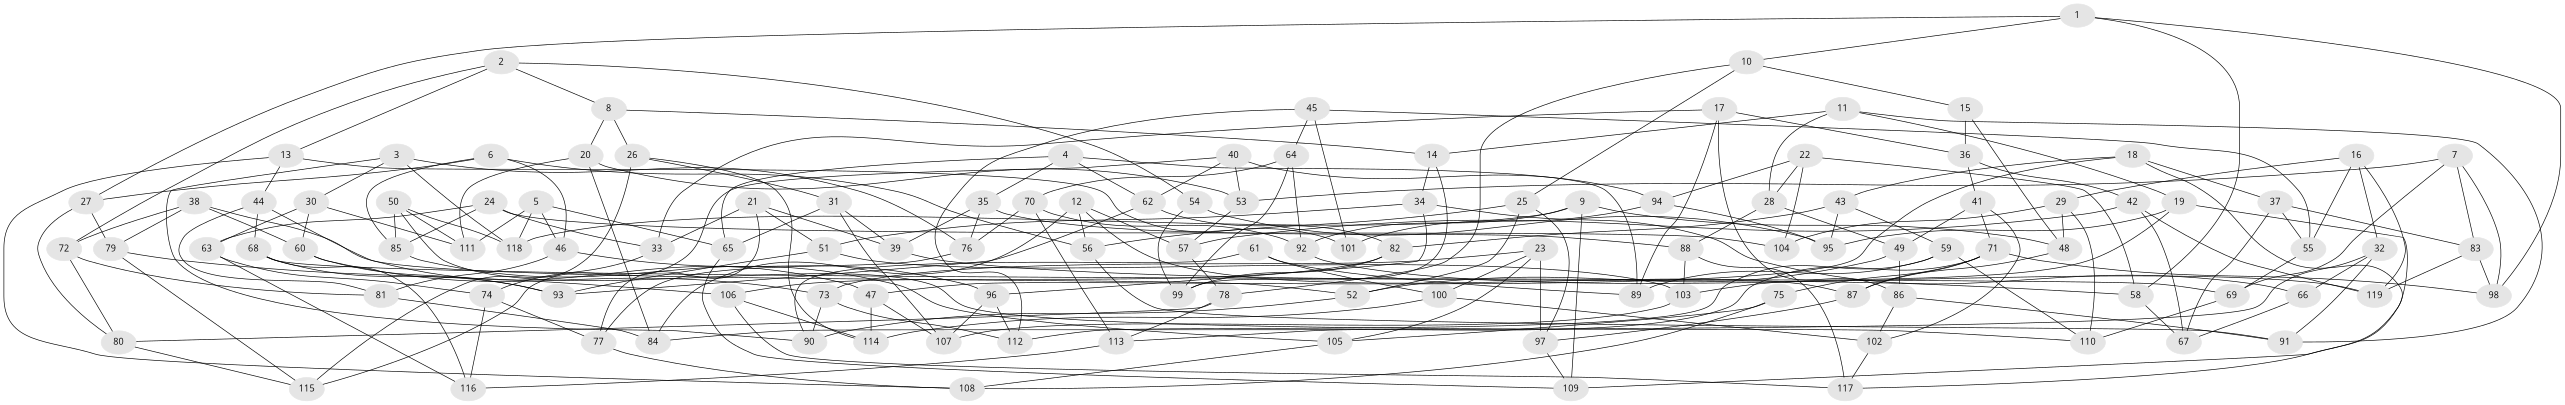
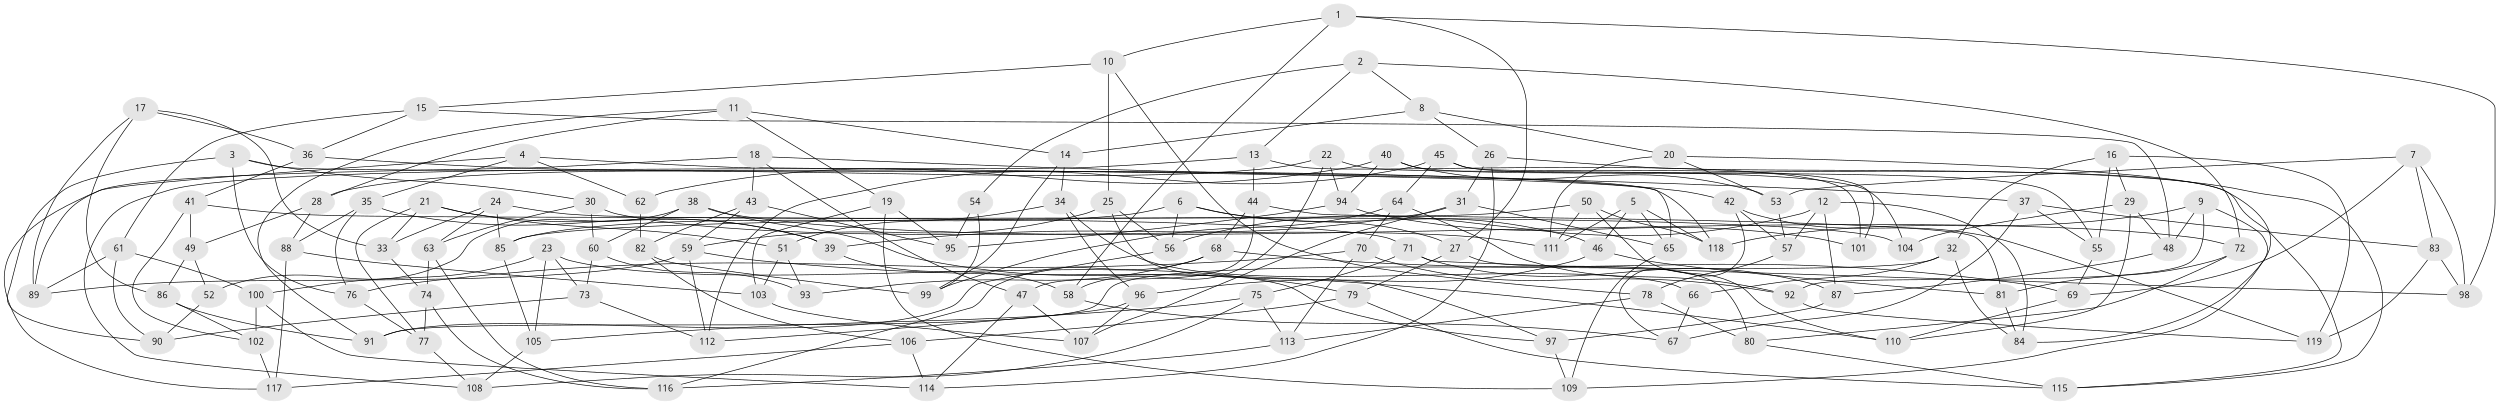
edge "15" -- "61": added
edge "62" -- "93": removed
edge "25" -- "52": now "25" -- "59"
edge "71" -- "113": now "75" -- "113"
